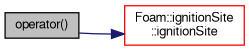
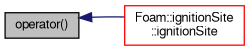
edge "operator()" -> "Foam::ignitionSite ::ignitionSite": reversed
